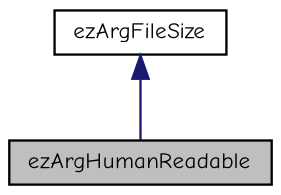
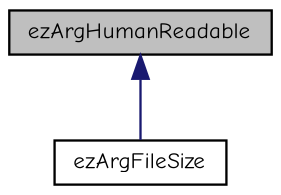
edge "ezArgHumanReadable" -> "ezArgFileSize": reversed
